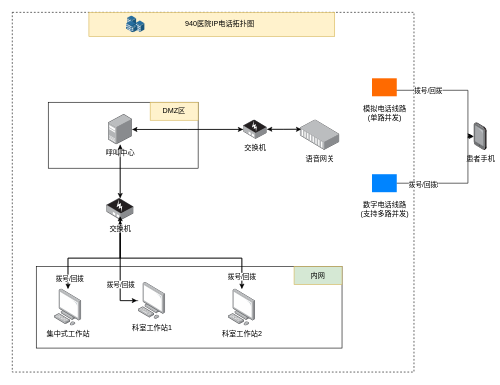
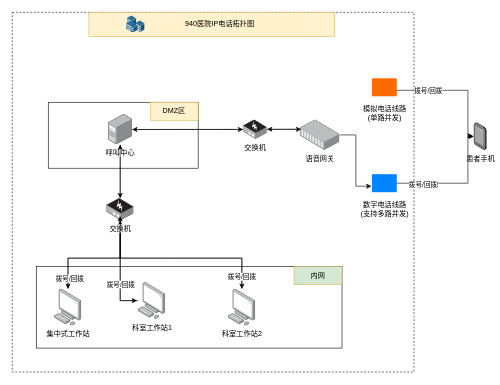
edge "语音网关" -> "数字电话线路 (支持多路并发)": added
